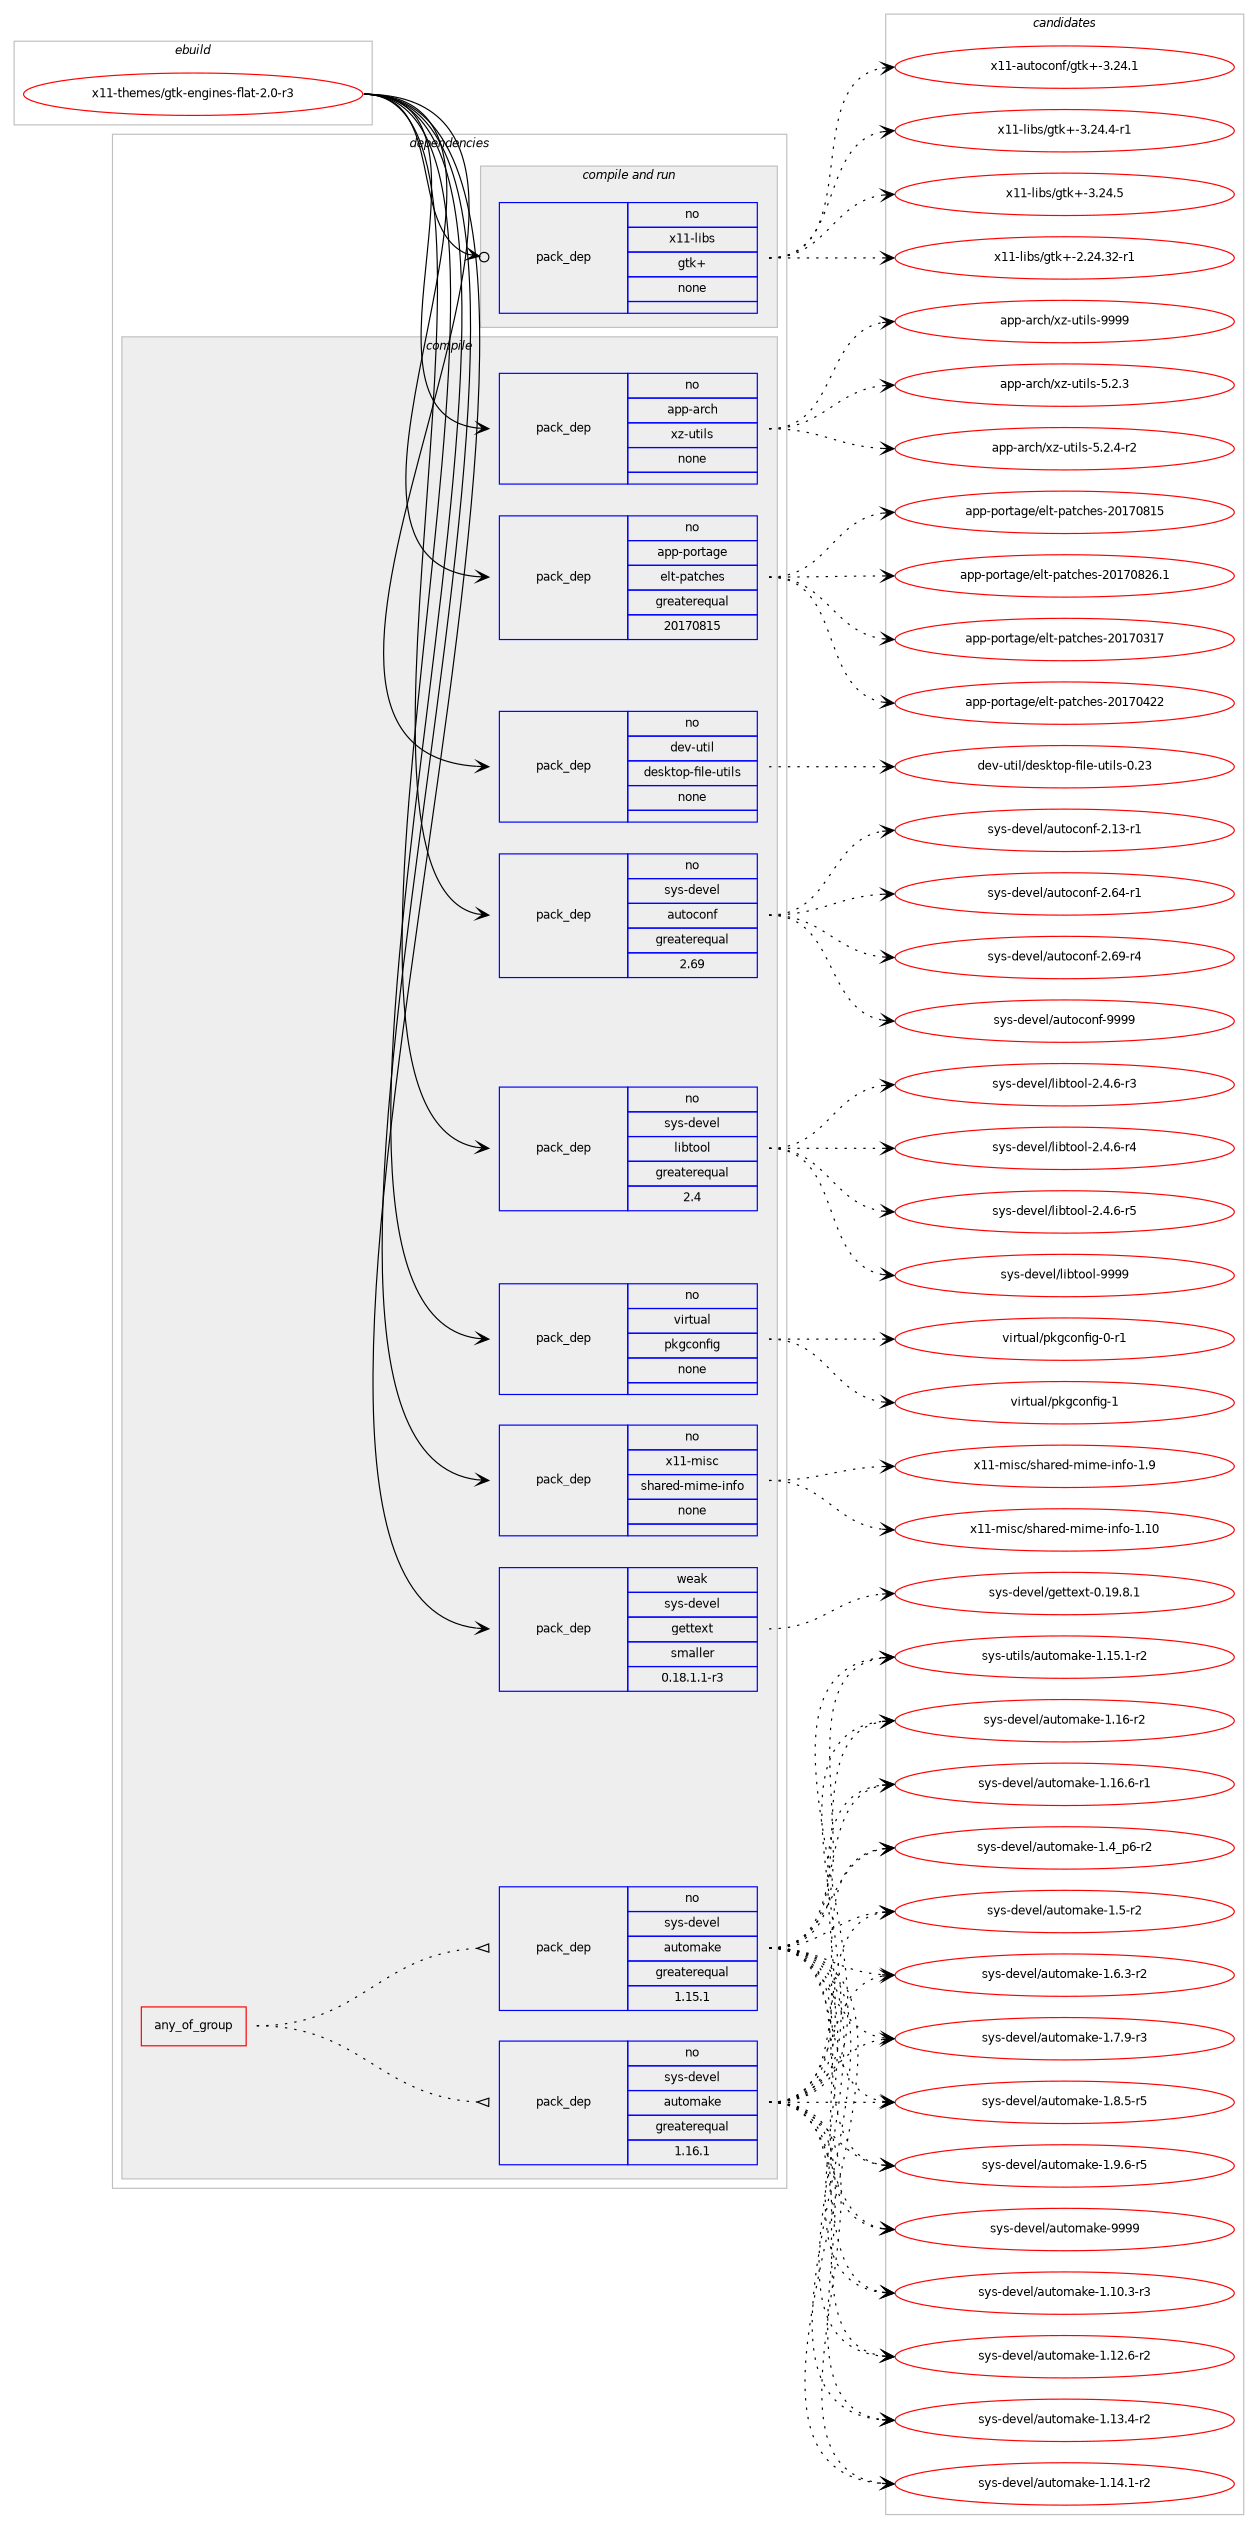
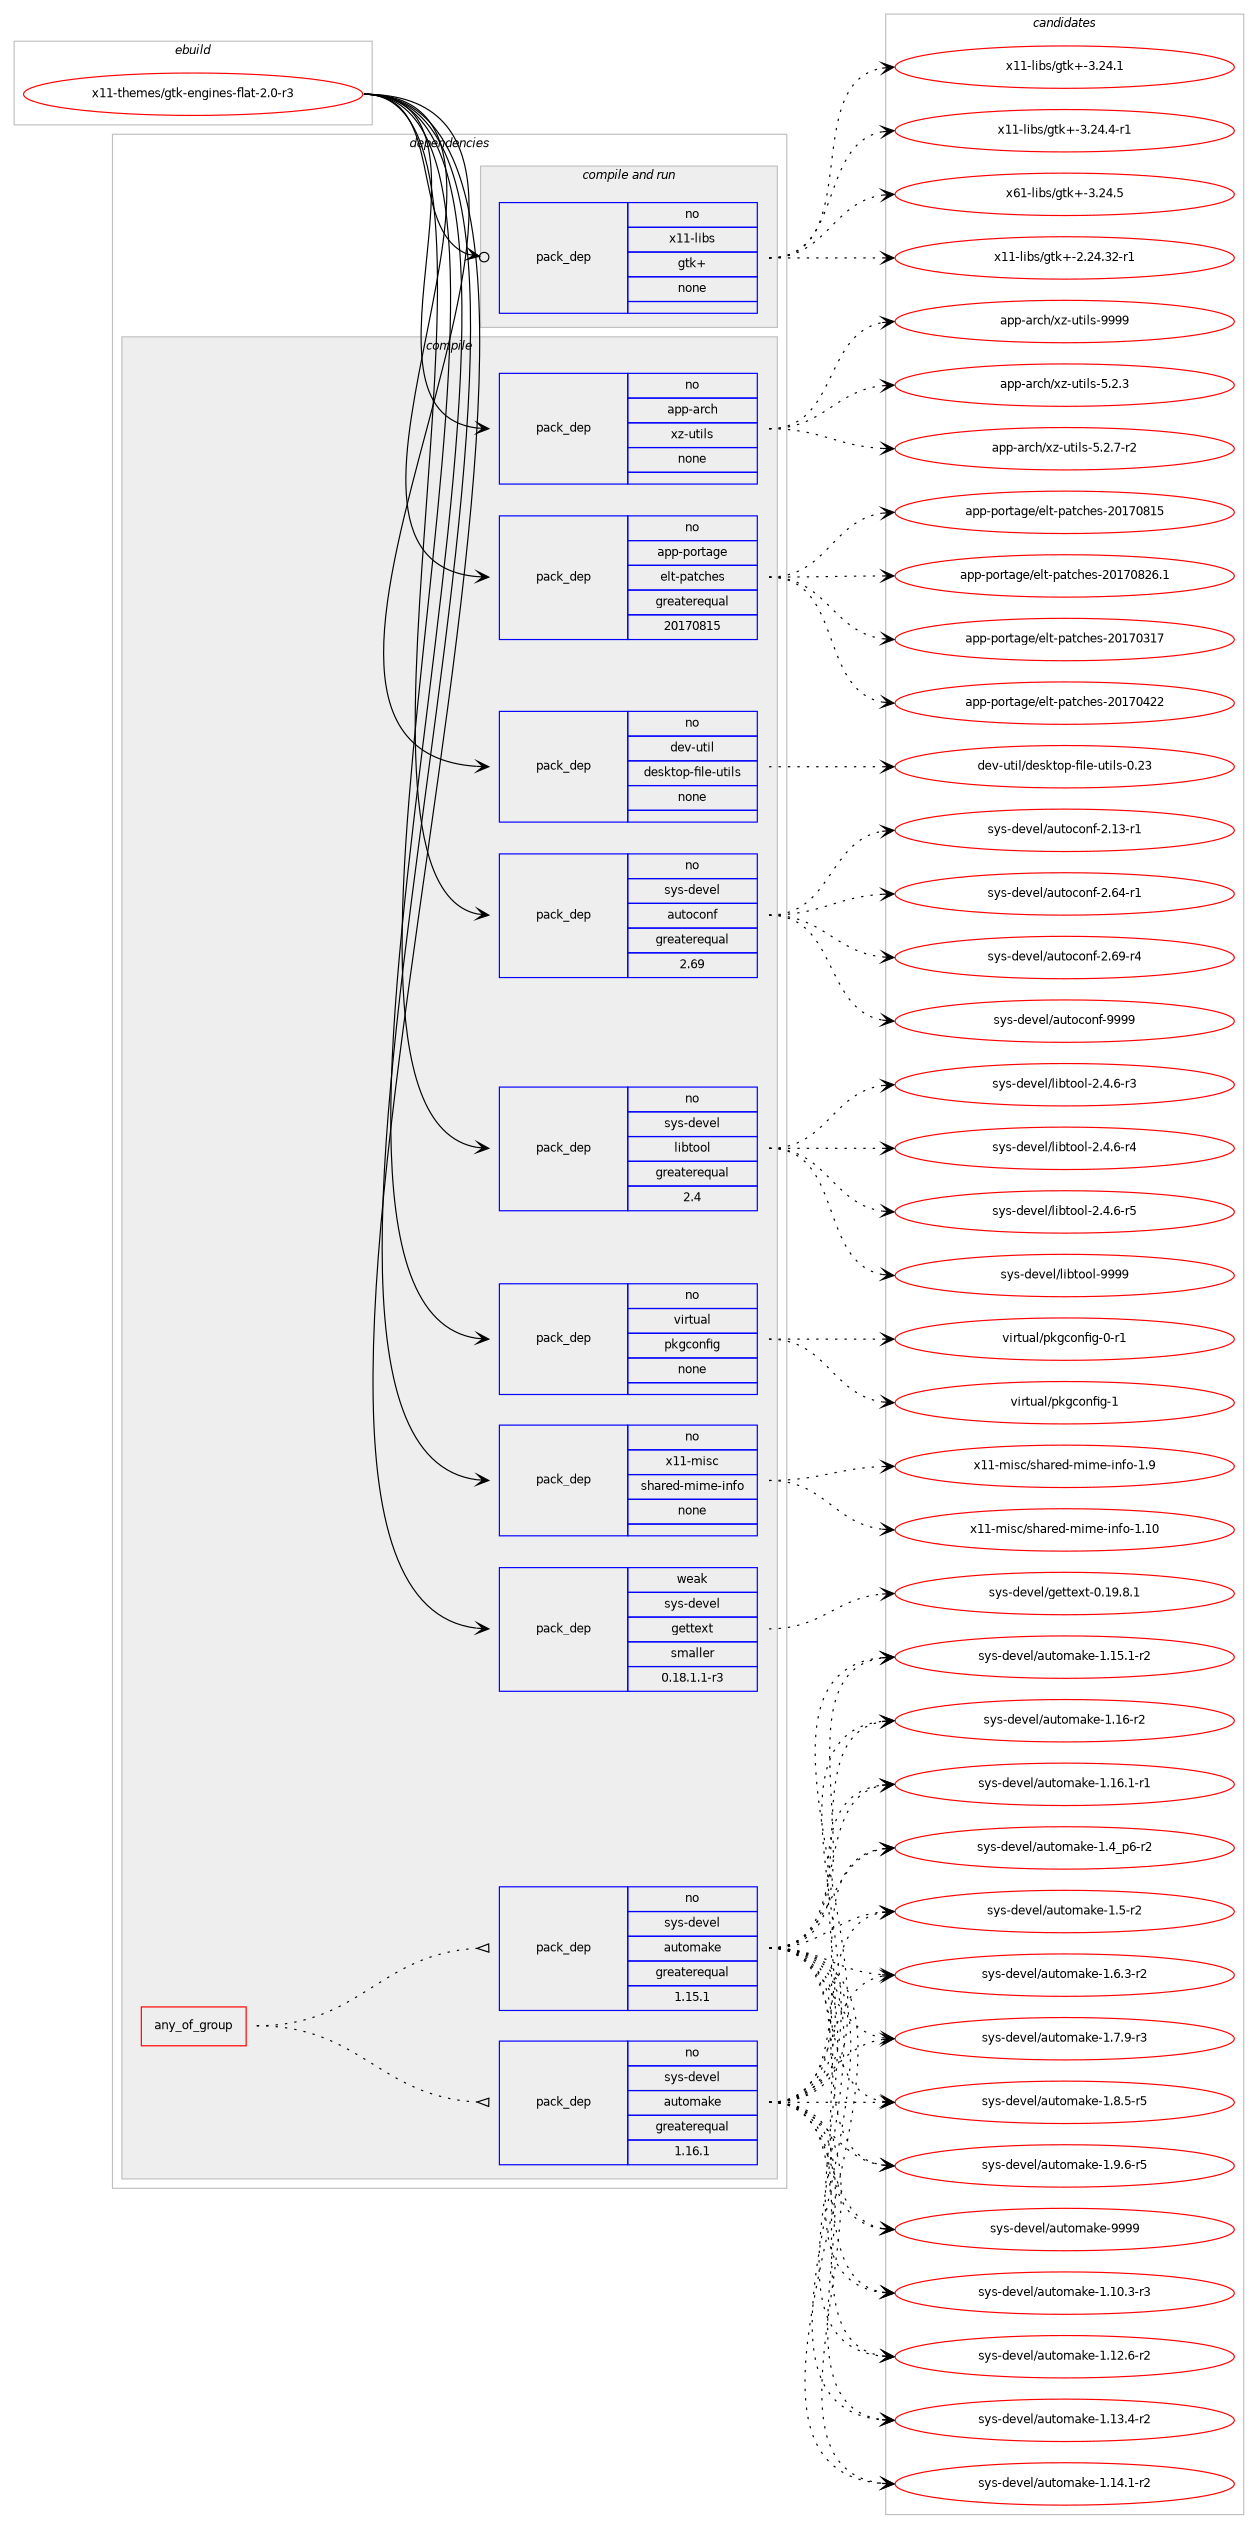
node "x11-autoconf/gtk+-3.24.1": label "x11-autoconf/gtk+-3.24.1" -> "x11-libs/gtk+-3.24.1"
node "x11-libs/gtk+-3.24.5": label "x11-libs/gtk+-3.24.5" -> "x61-libs/gtk+-3.24.5"
node "app-arch/xz-utils-5.2.4-r2": label "app-arch/xz-utils-5.2.4-r2" -> "app-arch/xz-utils-5.2.7-r2"
node "sys-utils/automake-1.15.1-r2": label "sys-utils/automake-1.15.1-r2" -> "sys-devel/automake-1.15.1-r2"
node "sys-devel/automake-1.16.6-r1": label "sys-devel/automake-1.16.6-r1" -> "sys-devel/automake-1.16.1-r1"
